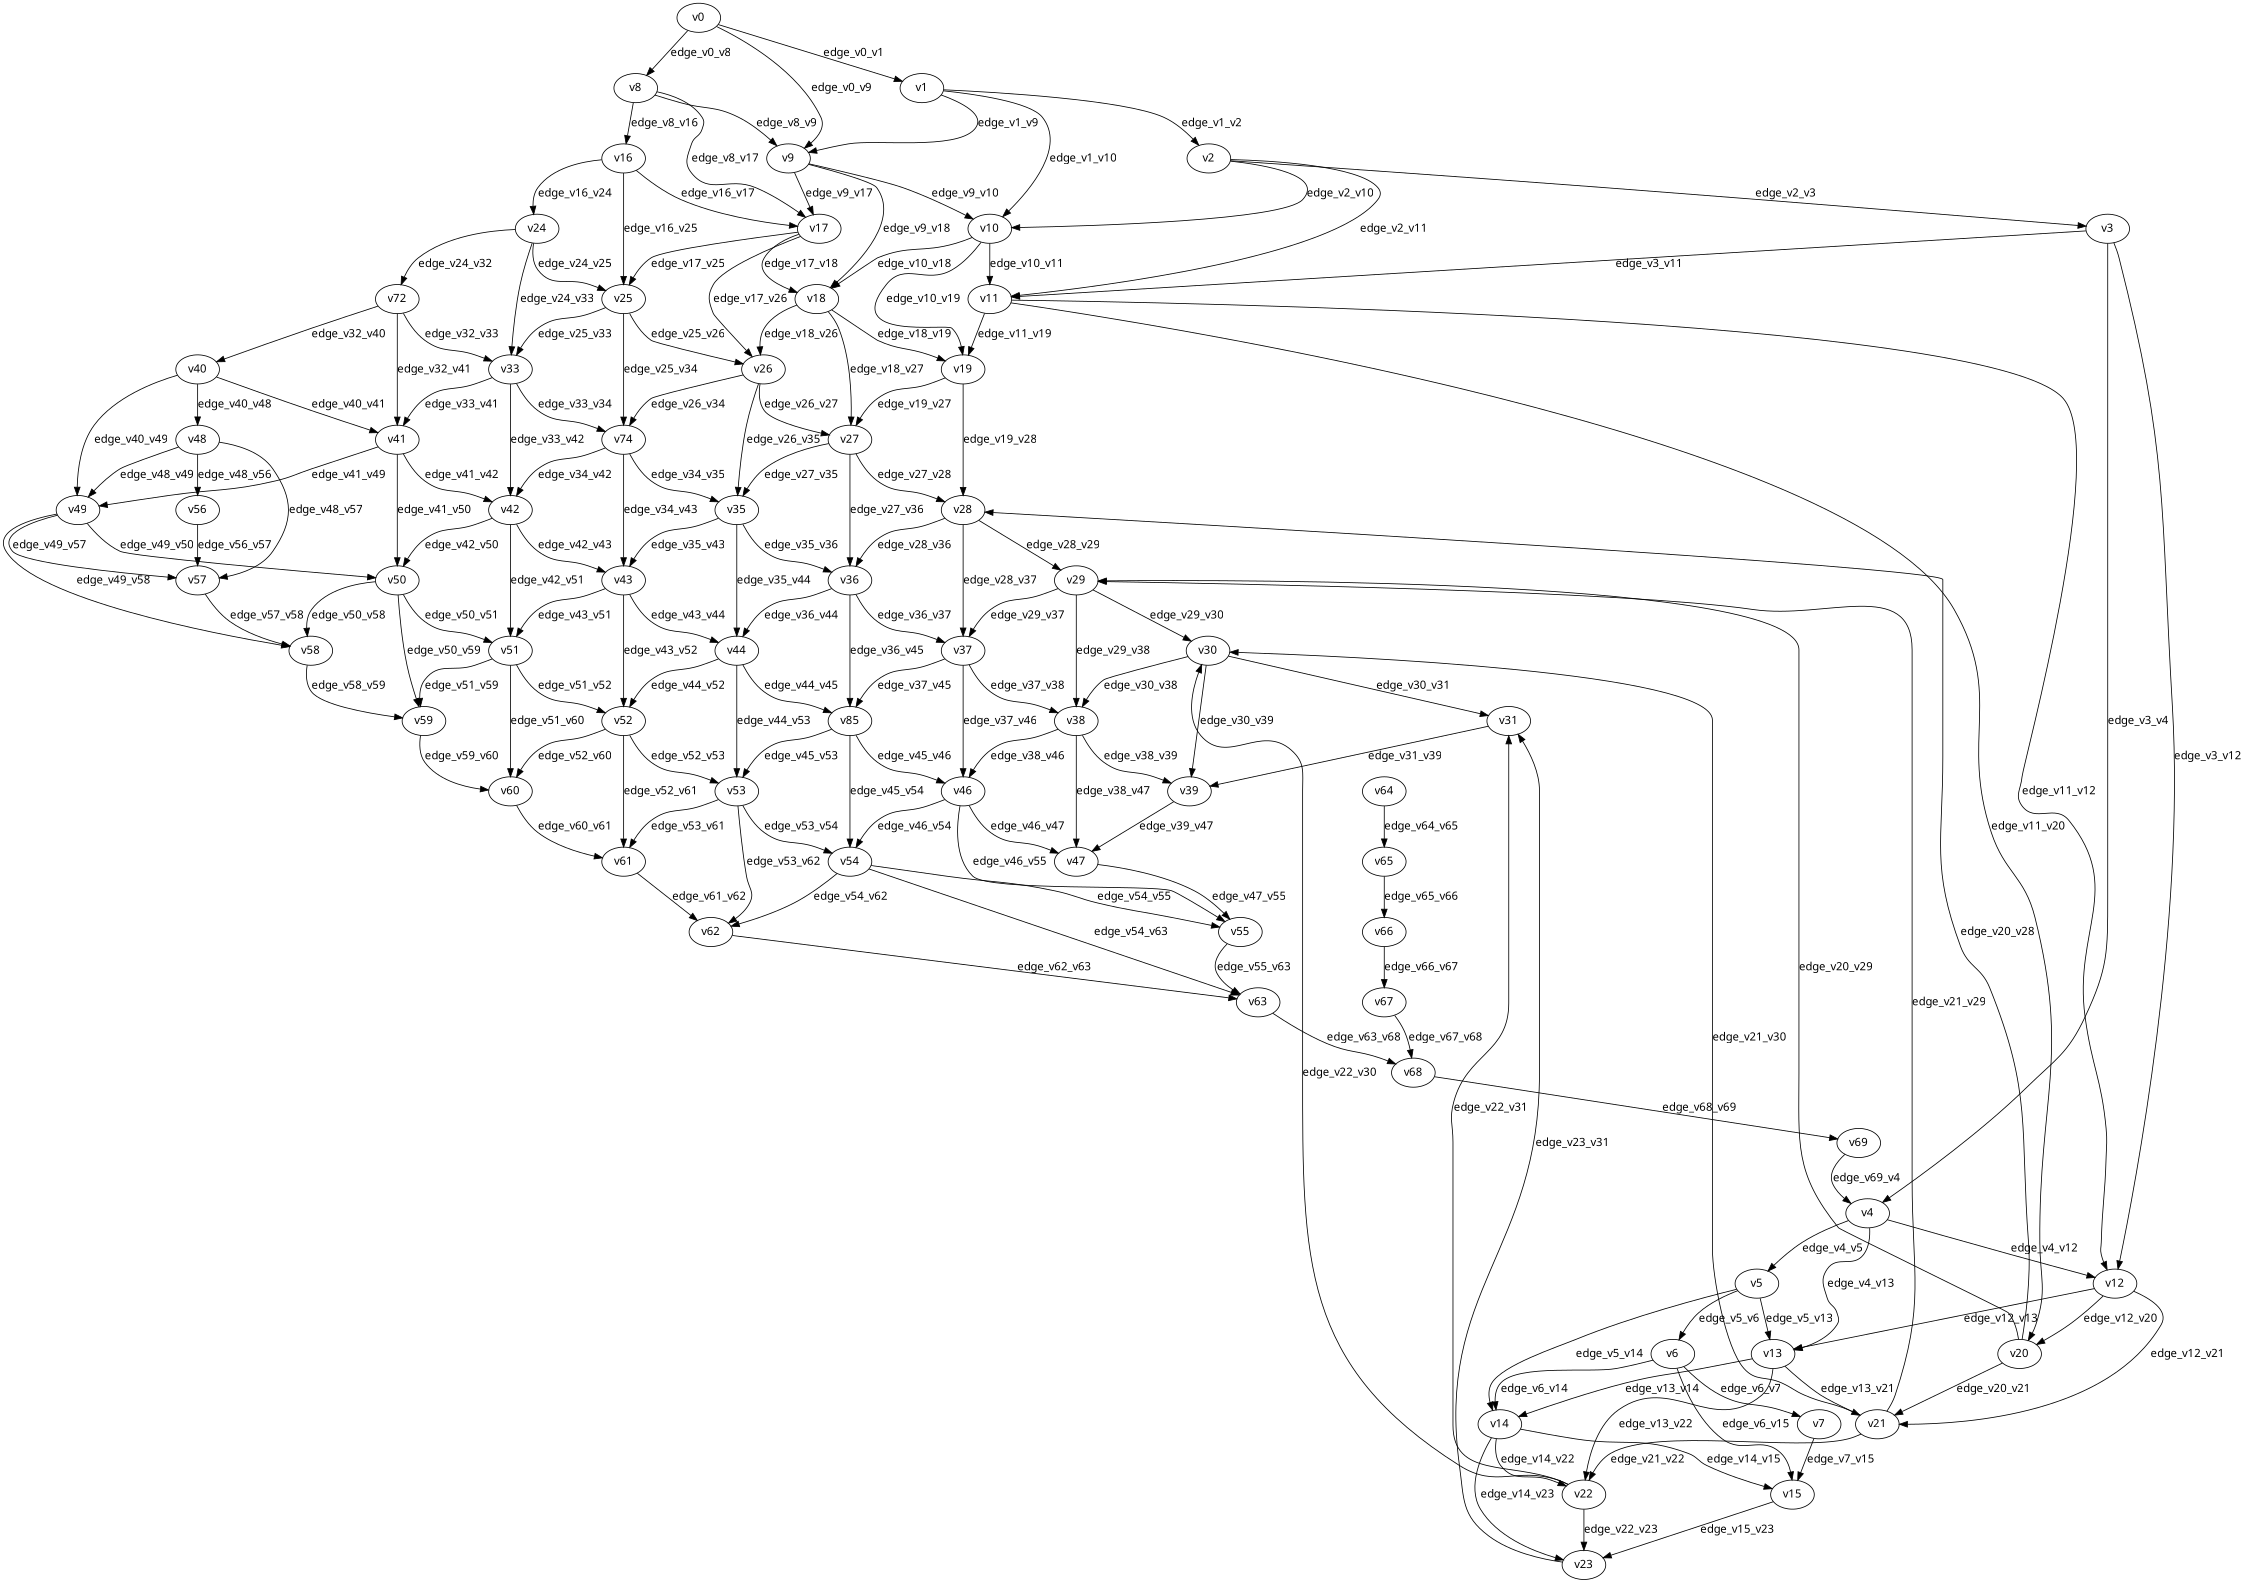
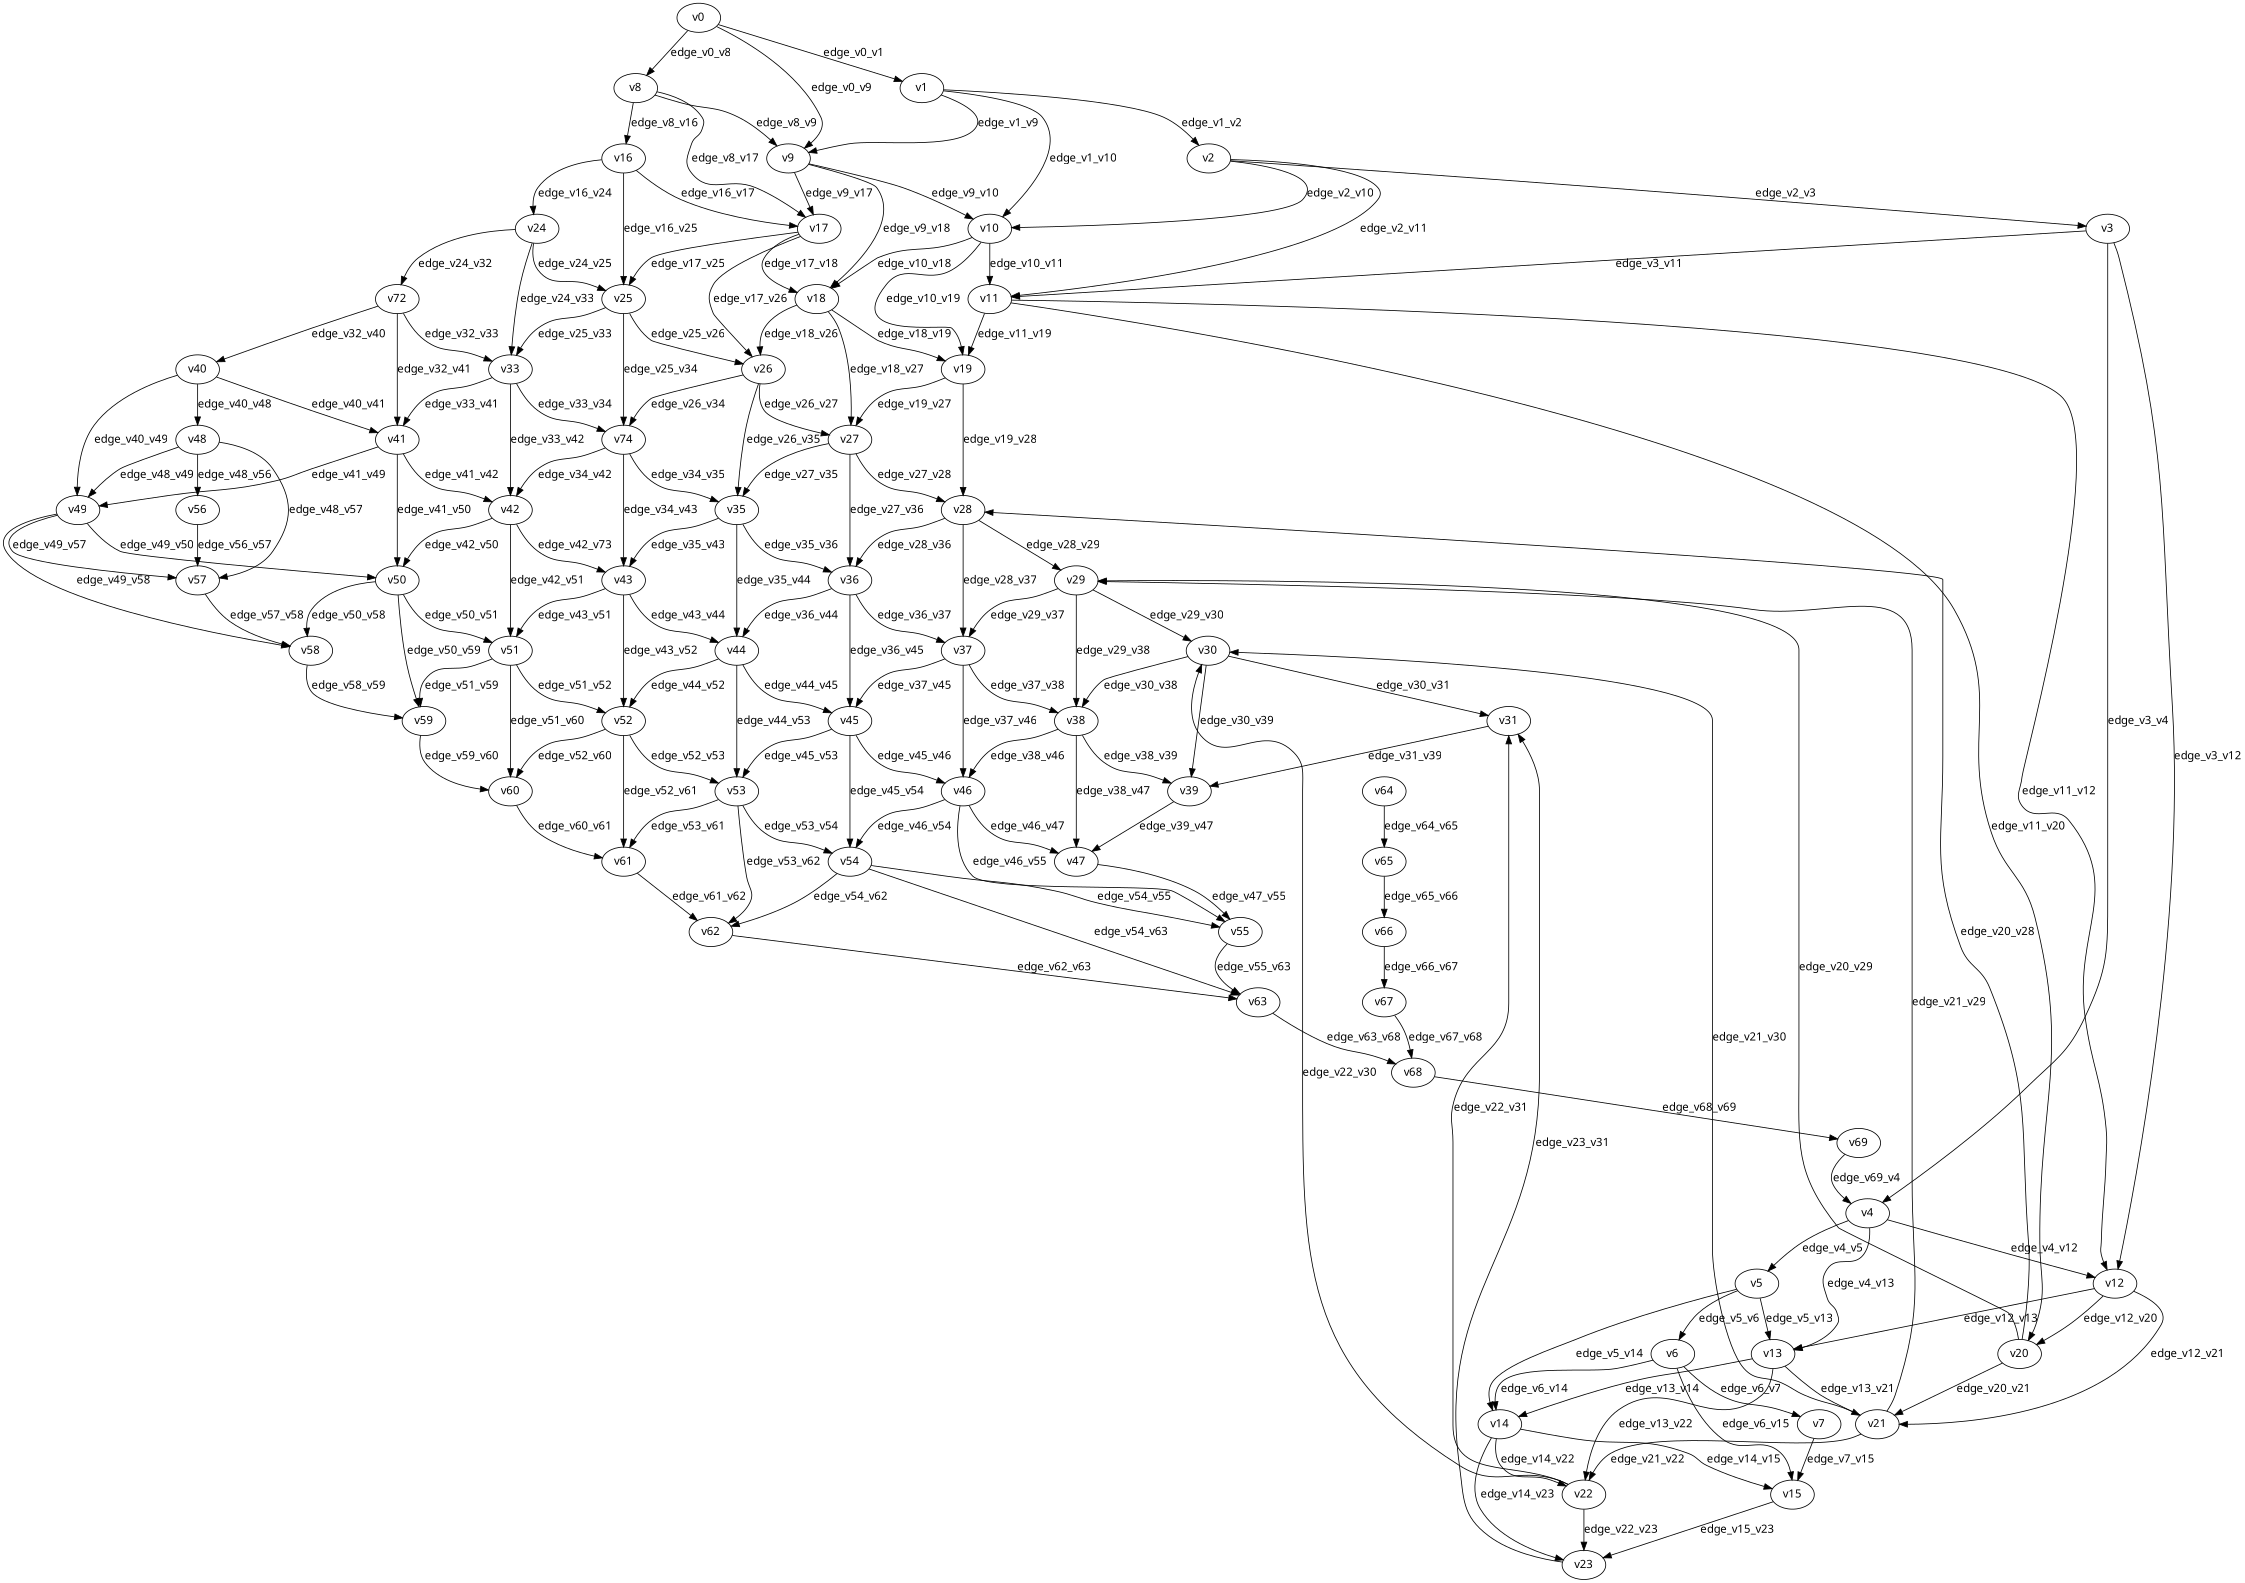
edge "v42" -> "v43": label "edge_v42_v43" -> "edge_v42_v73"
node "v85": label "v85" -> "v45"
